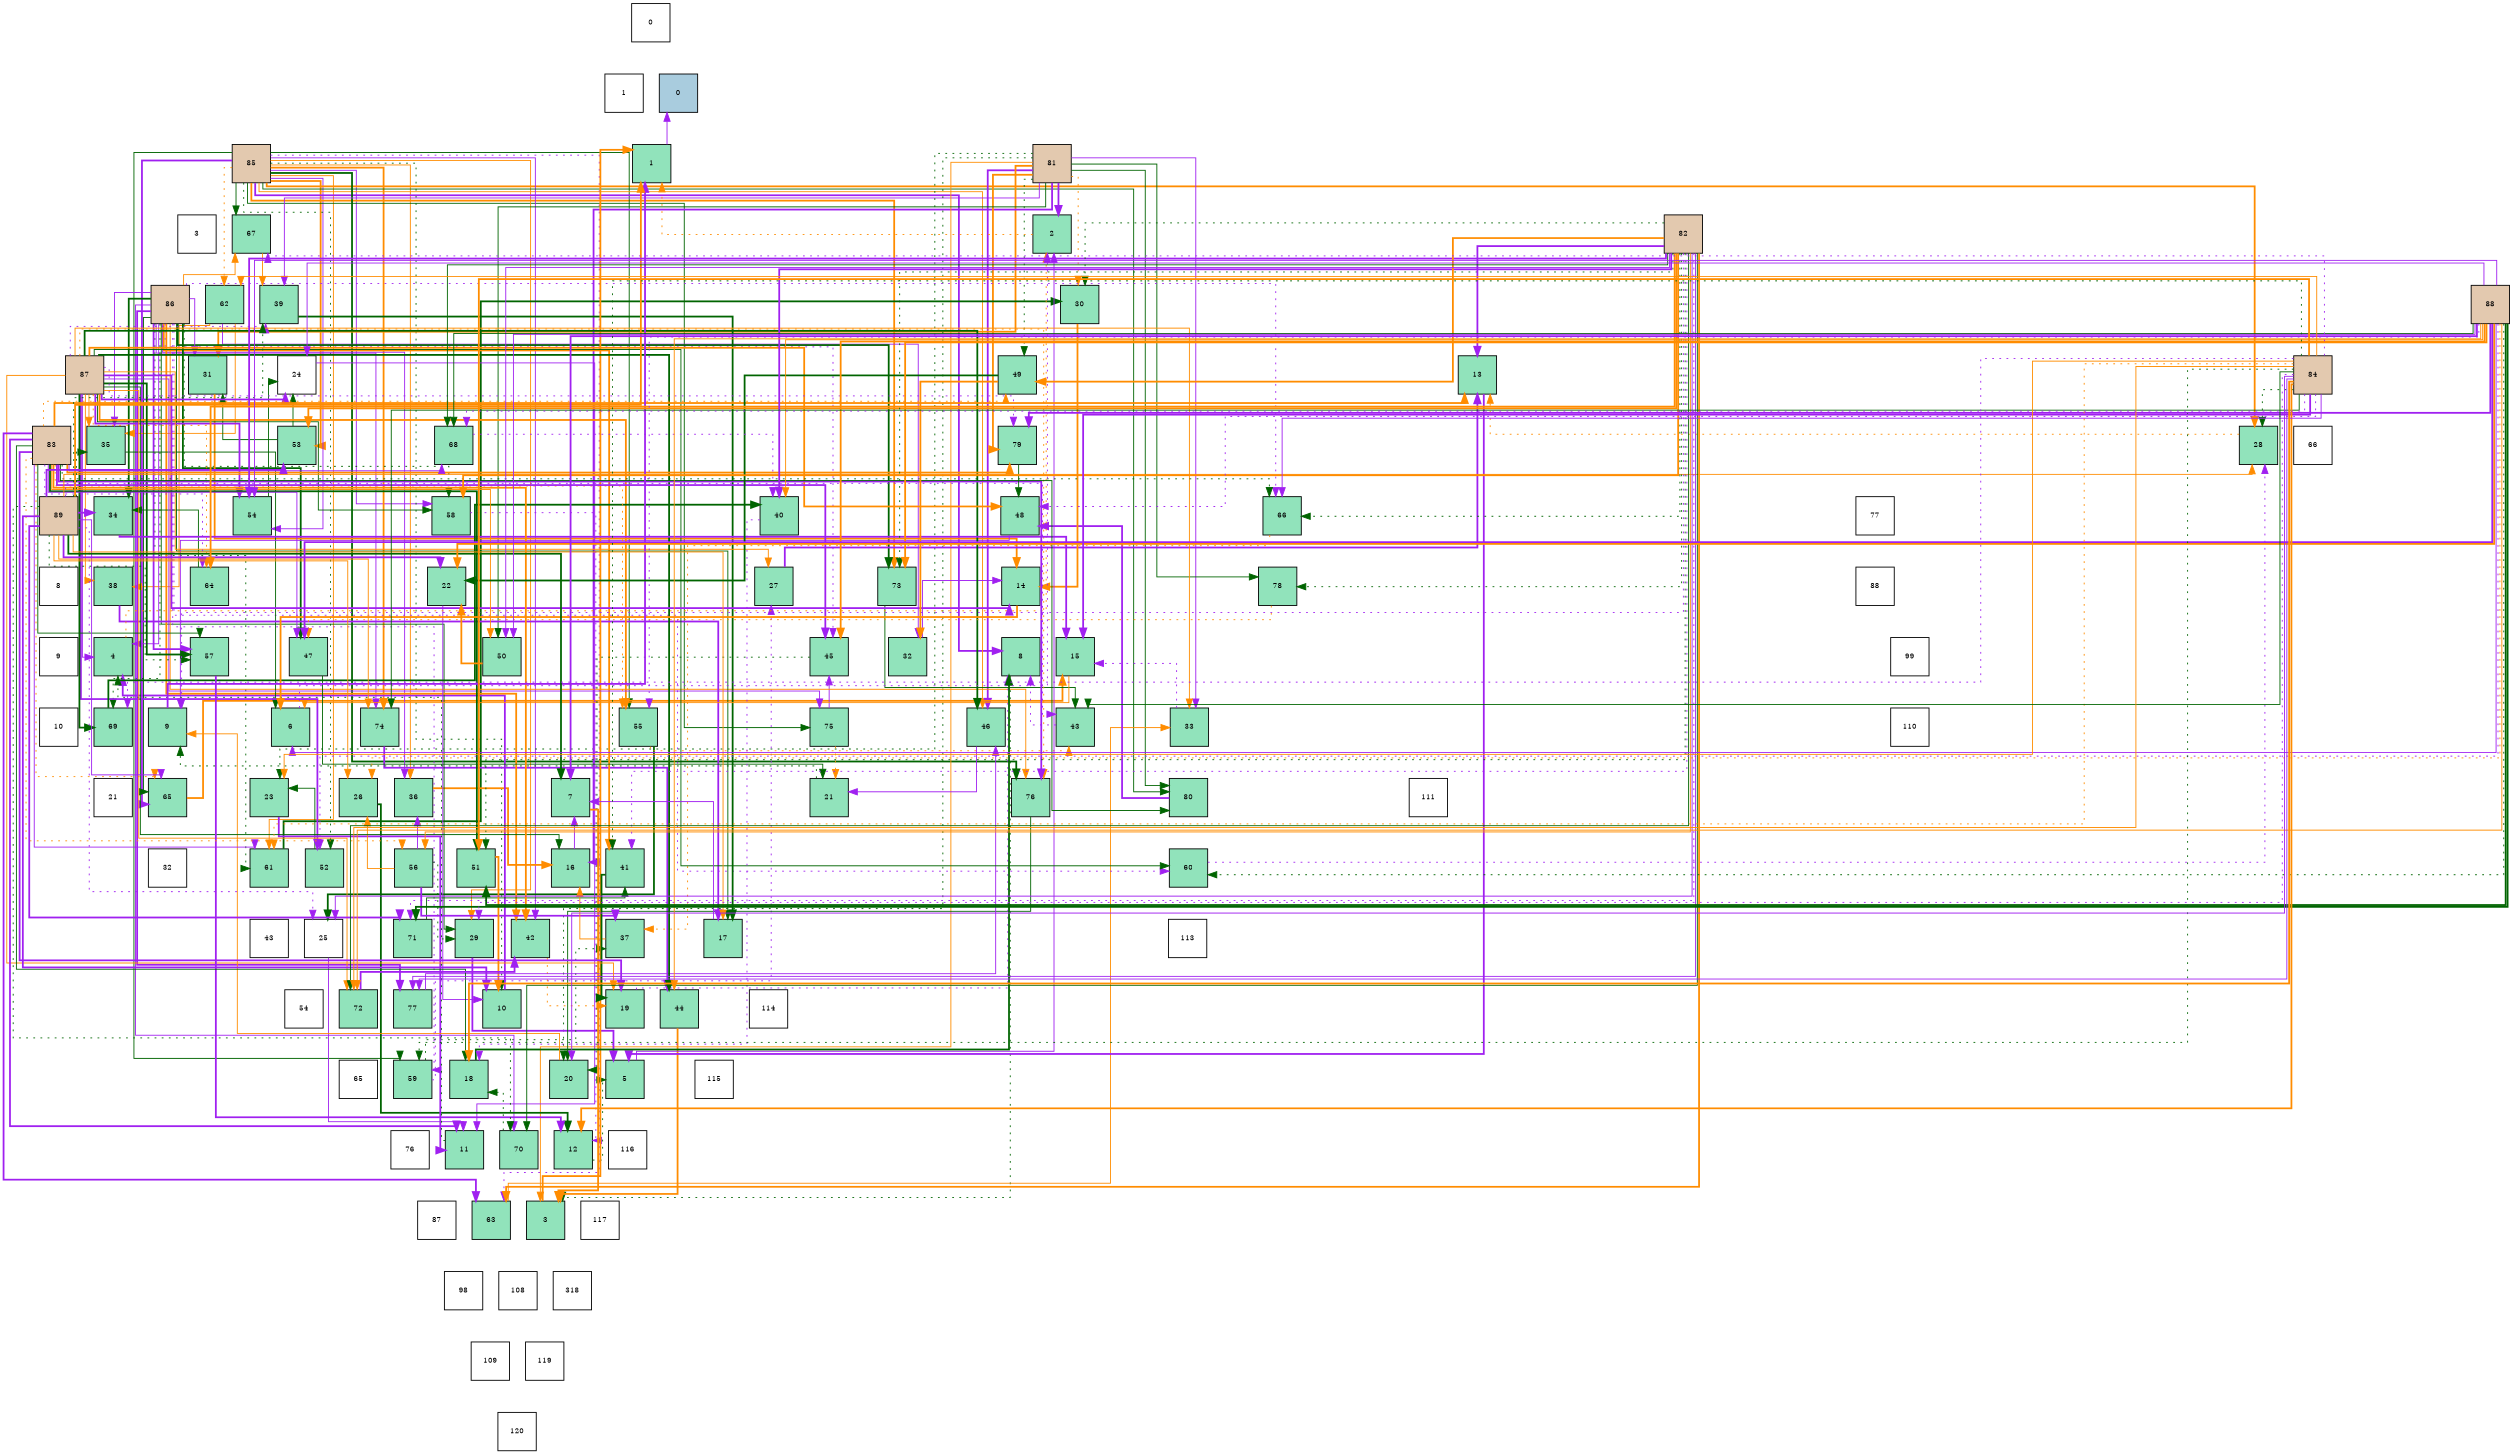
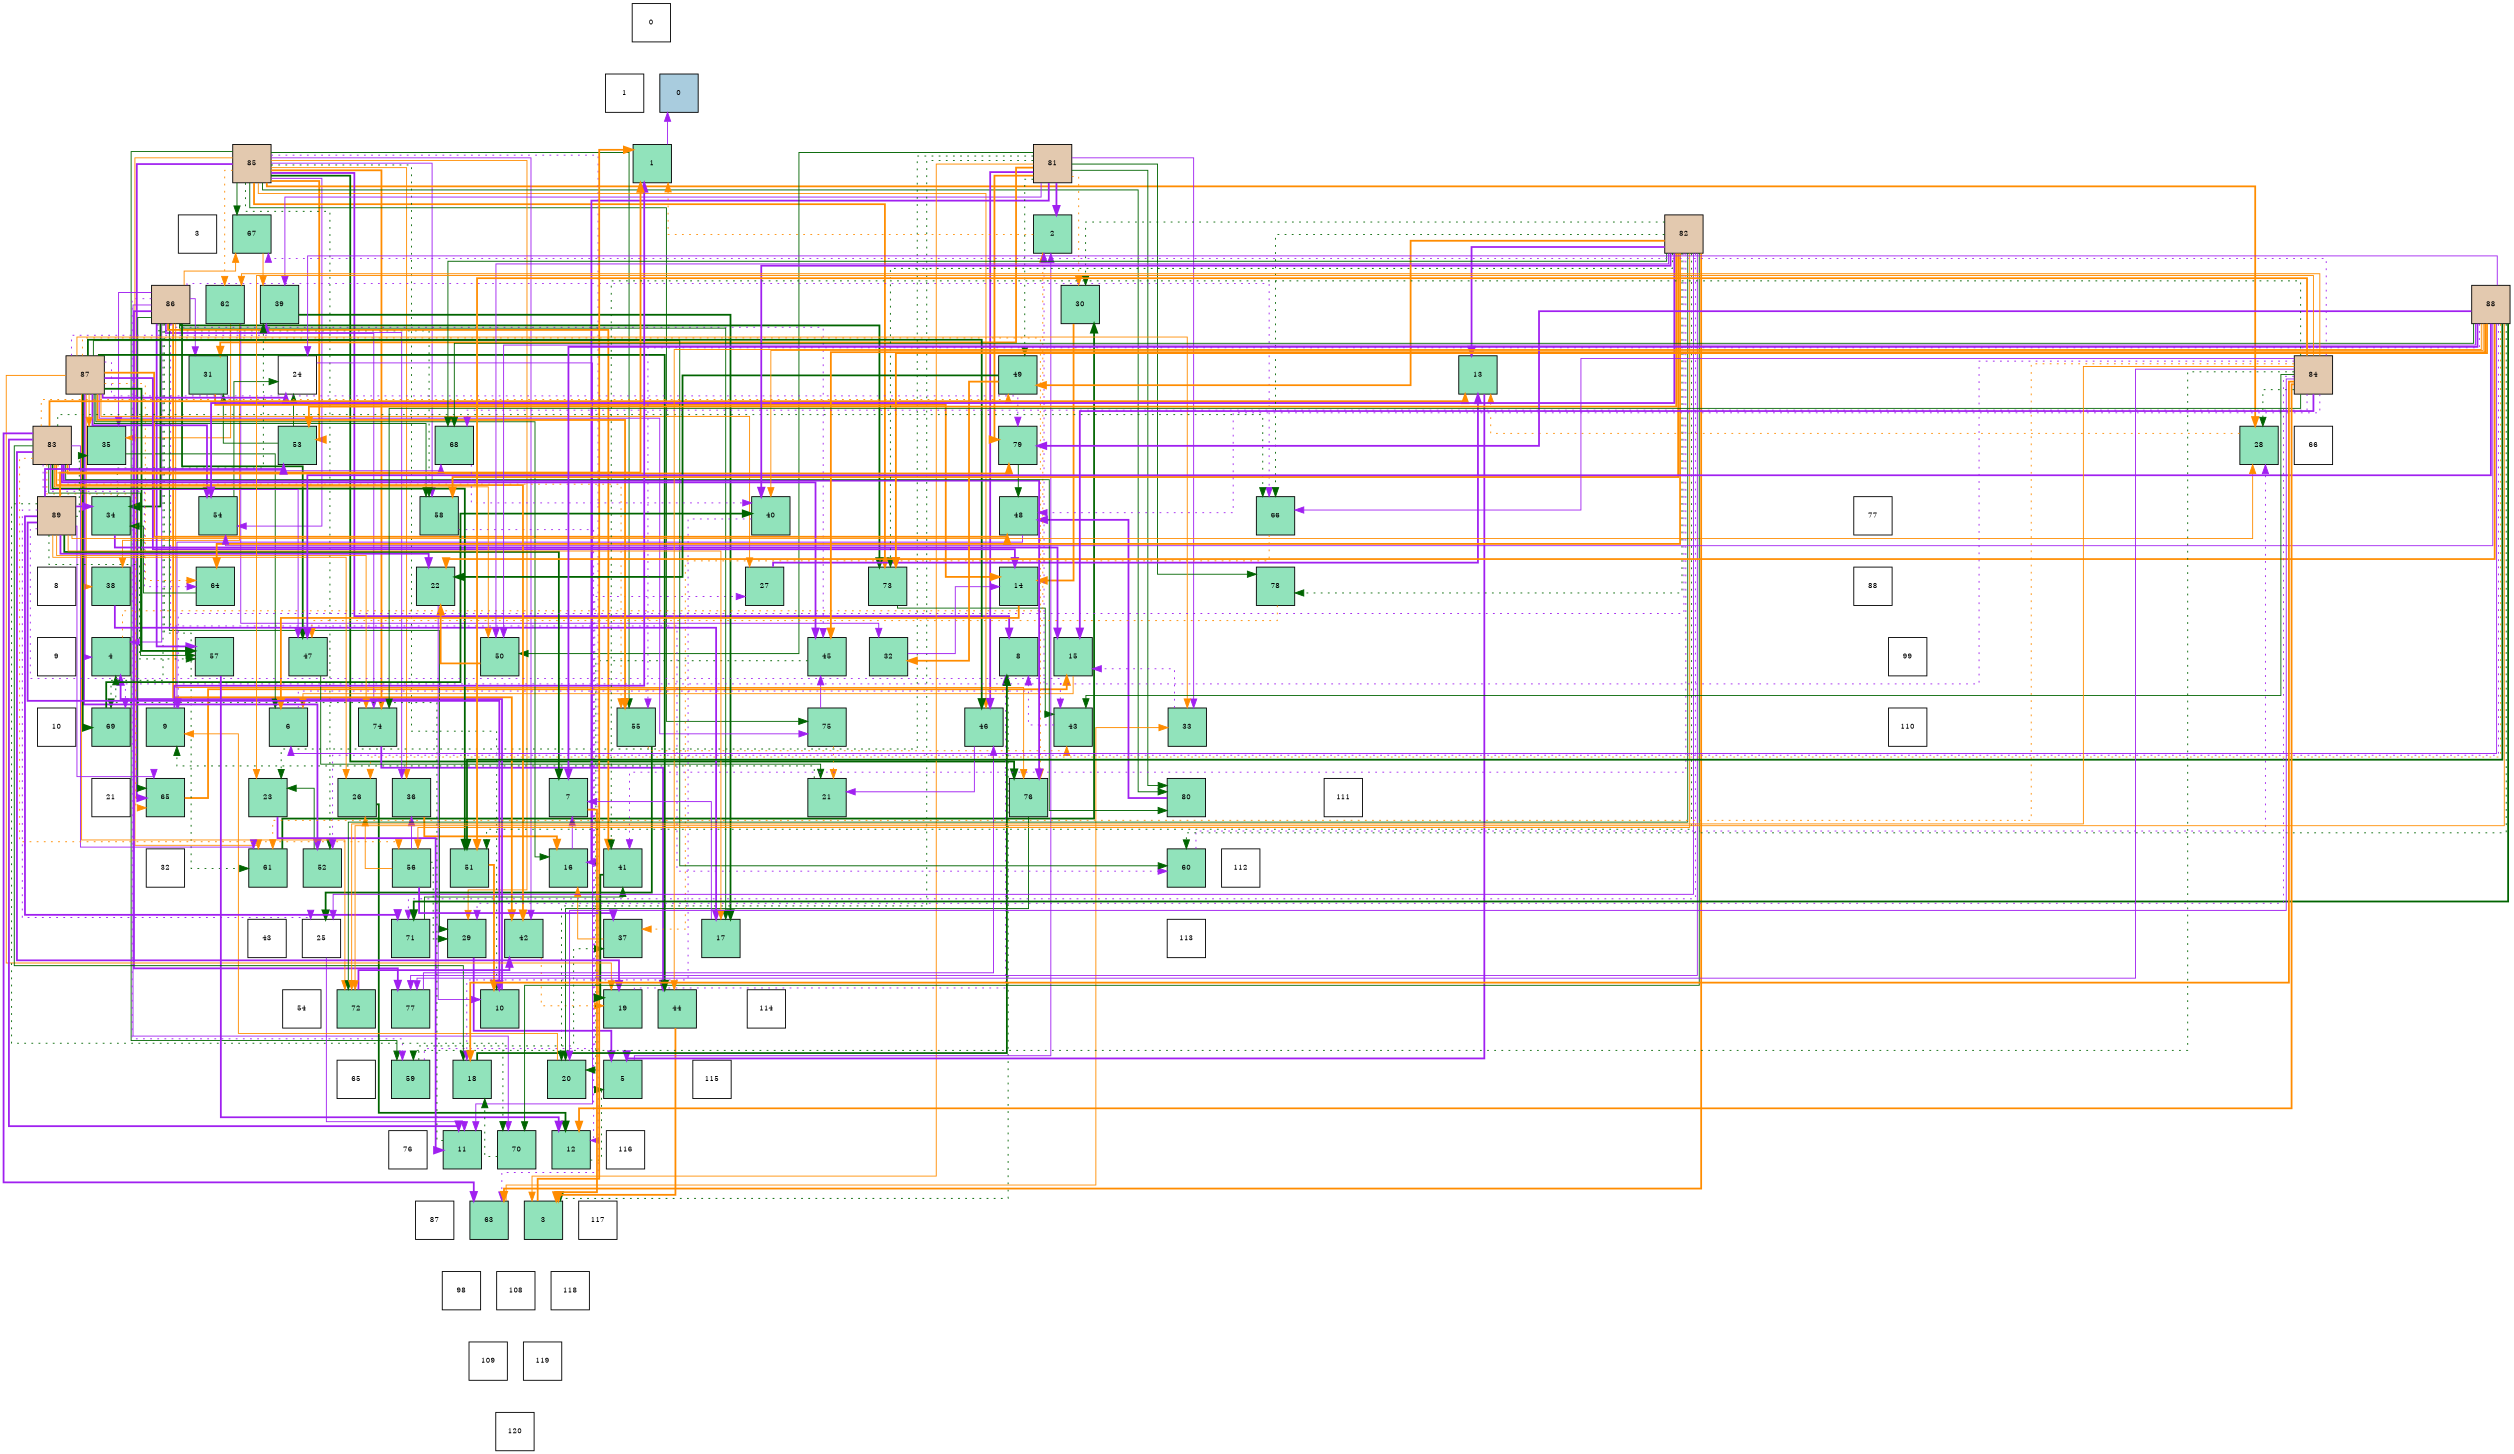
edge "89" -> "39": now "34" -> "39"
node "112": added
node "318": label "318" -> "118"
